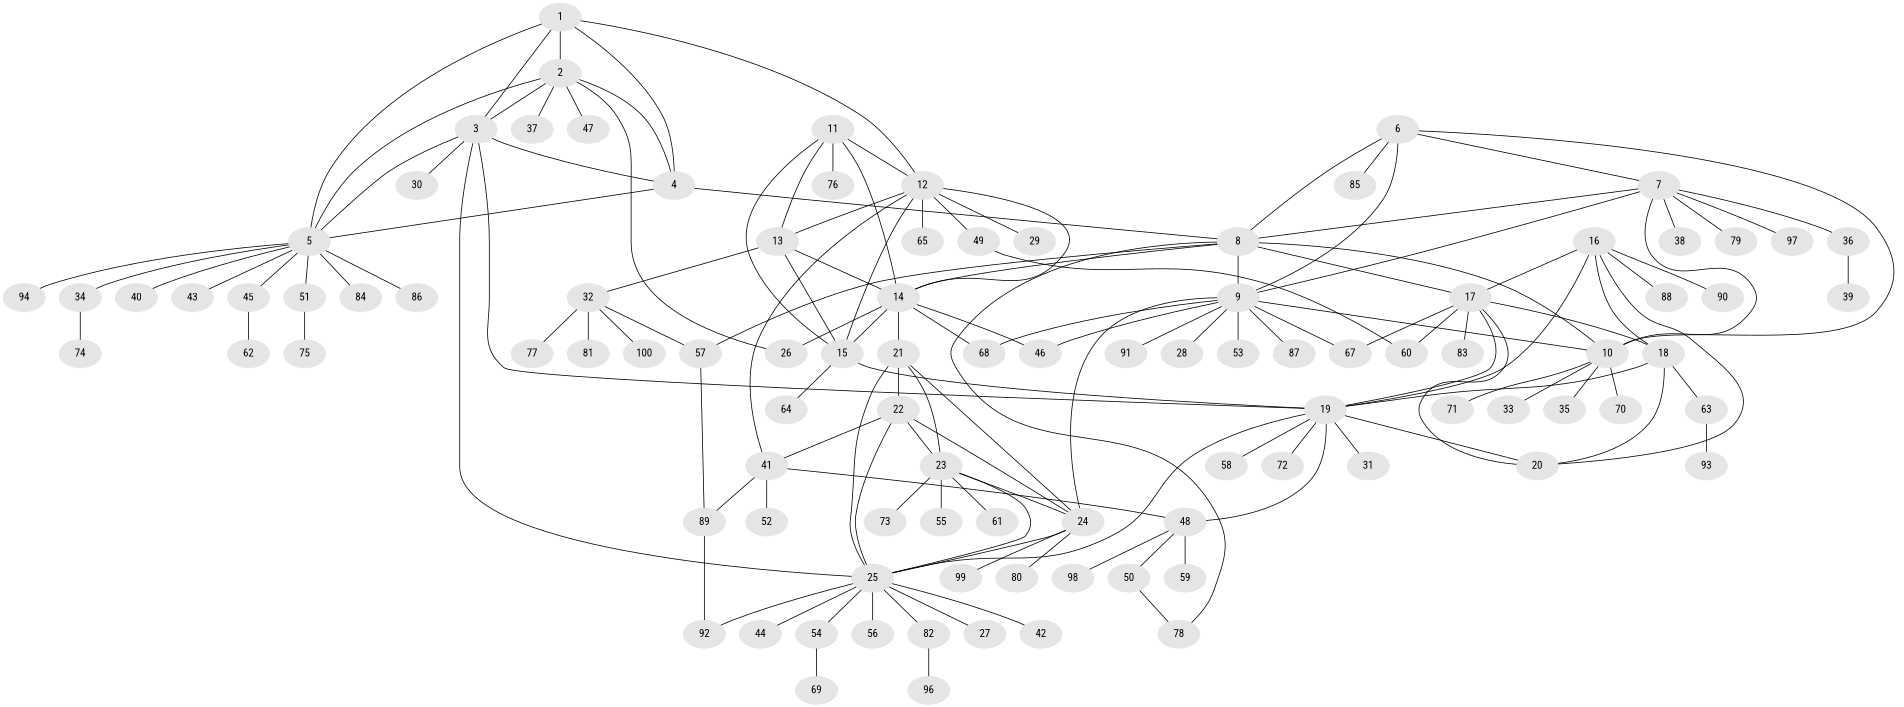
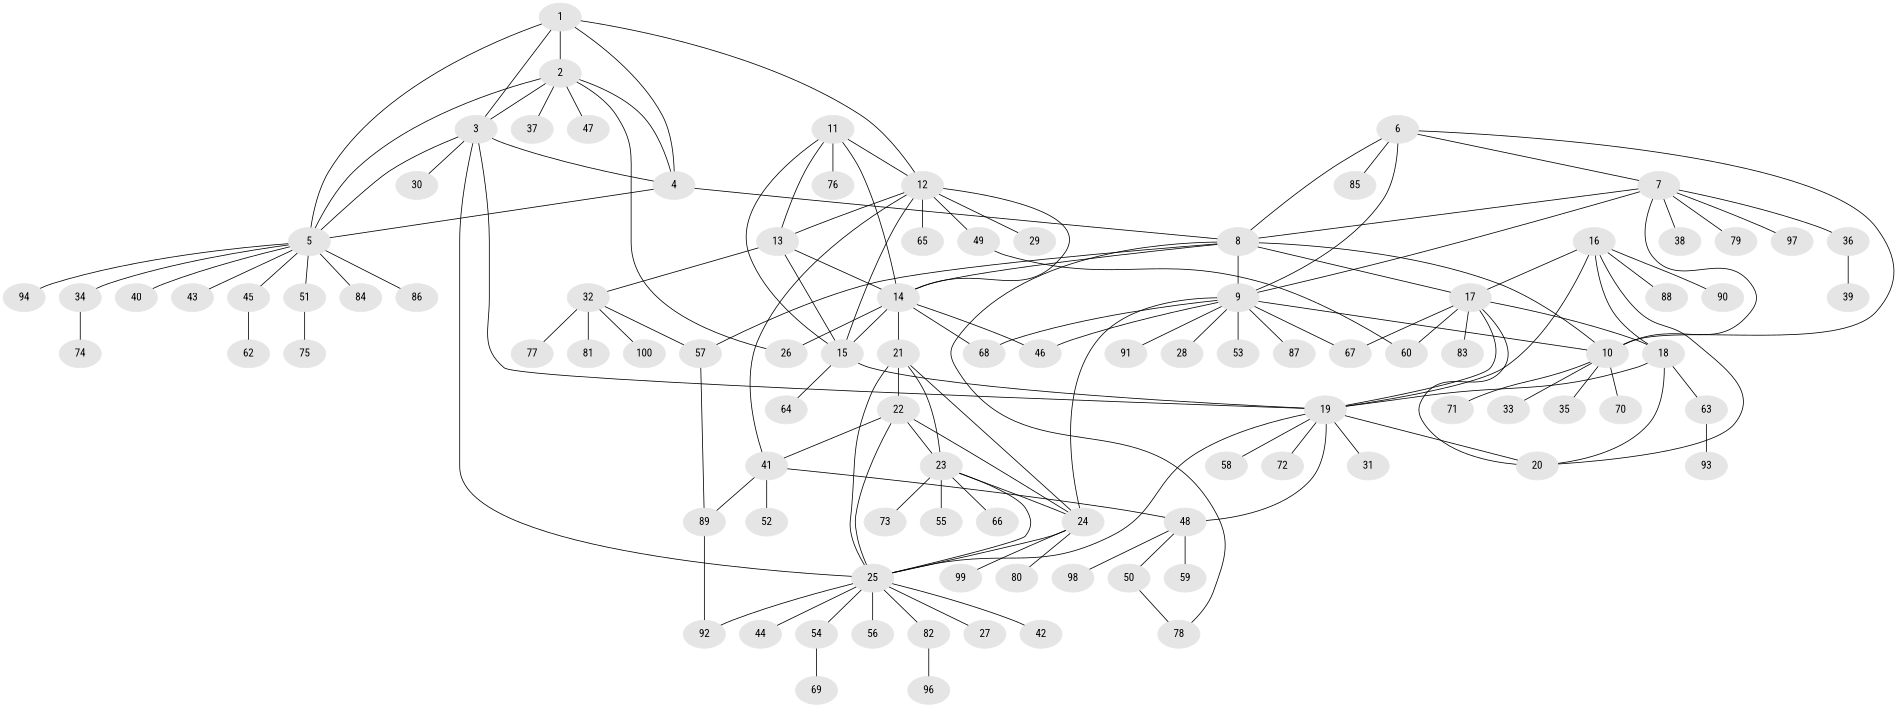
node "61": label "61" -> "66"
